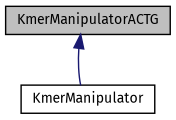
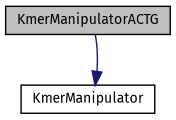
edge "KmerManipulator" -> "KmerManipulatorACTG": reversed
